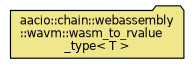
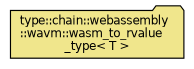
node "aacio::chain::webassembly ::wavm::wasm_to_rvalue _type< T >": label "aacio::chain::webassembly ::wavm::wasm_to_rvalue _type< T >" -> "type::chain::webassembly ::wavm::wasm_to_rvalue _type< T >"
